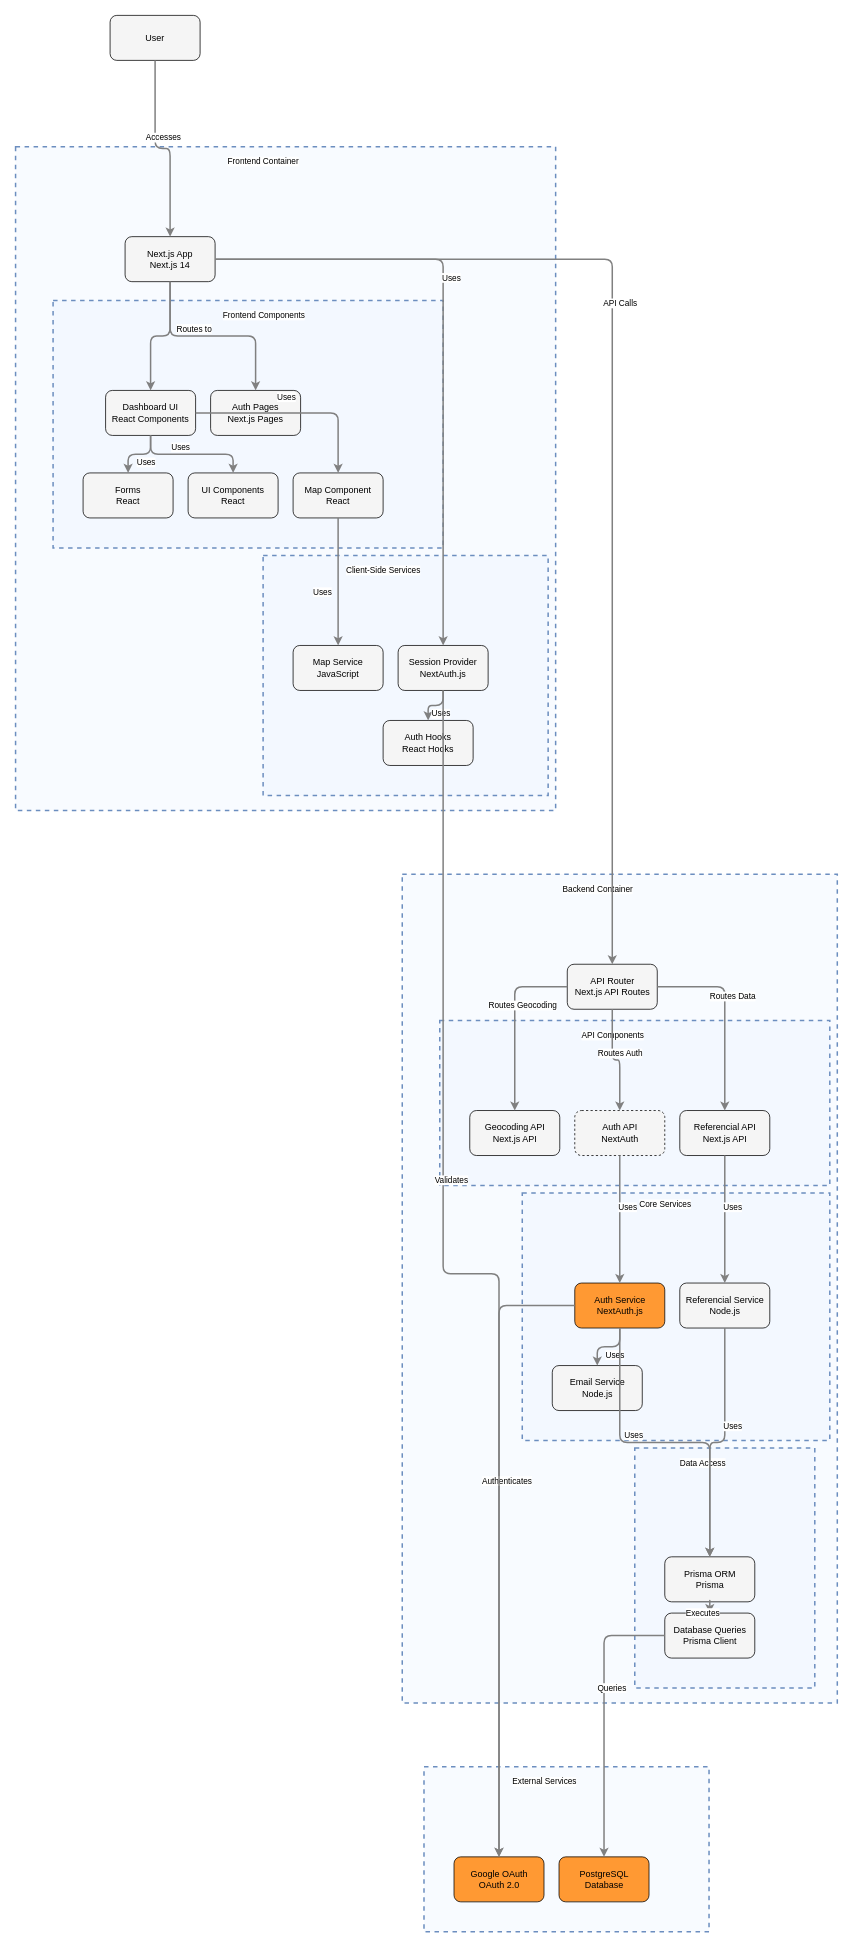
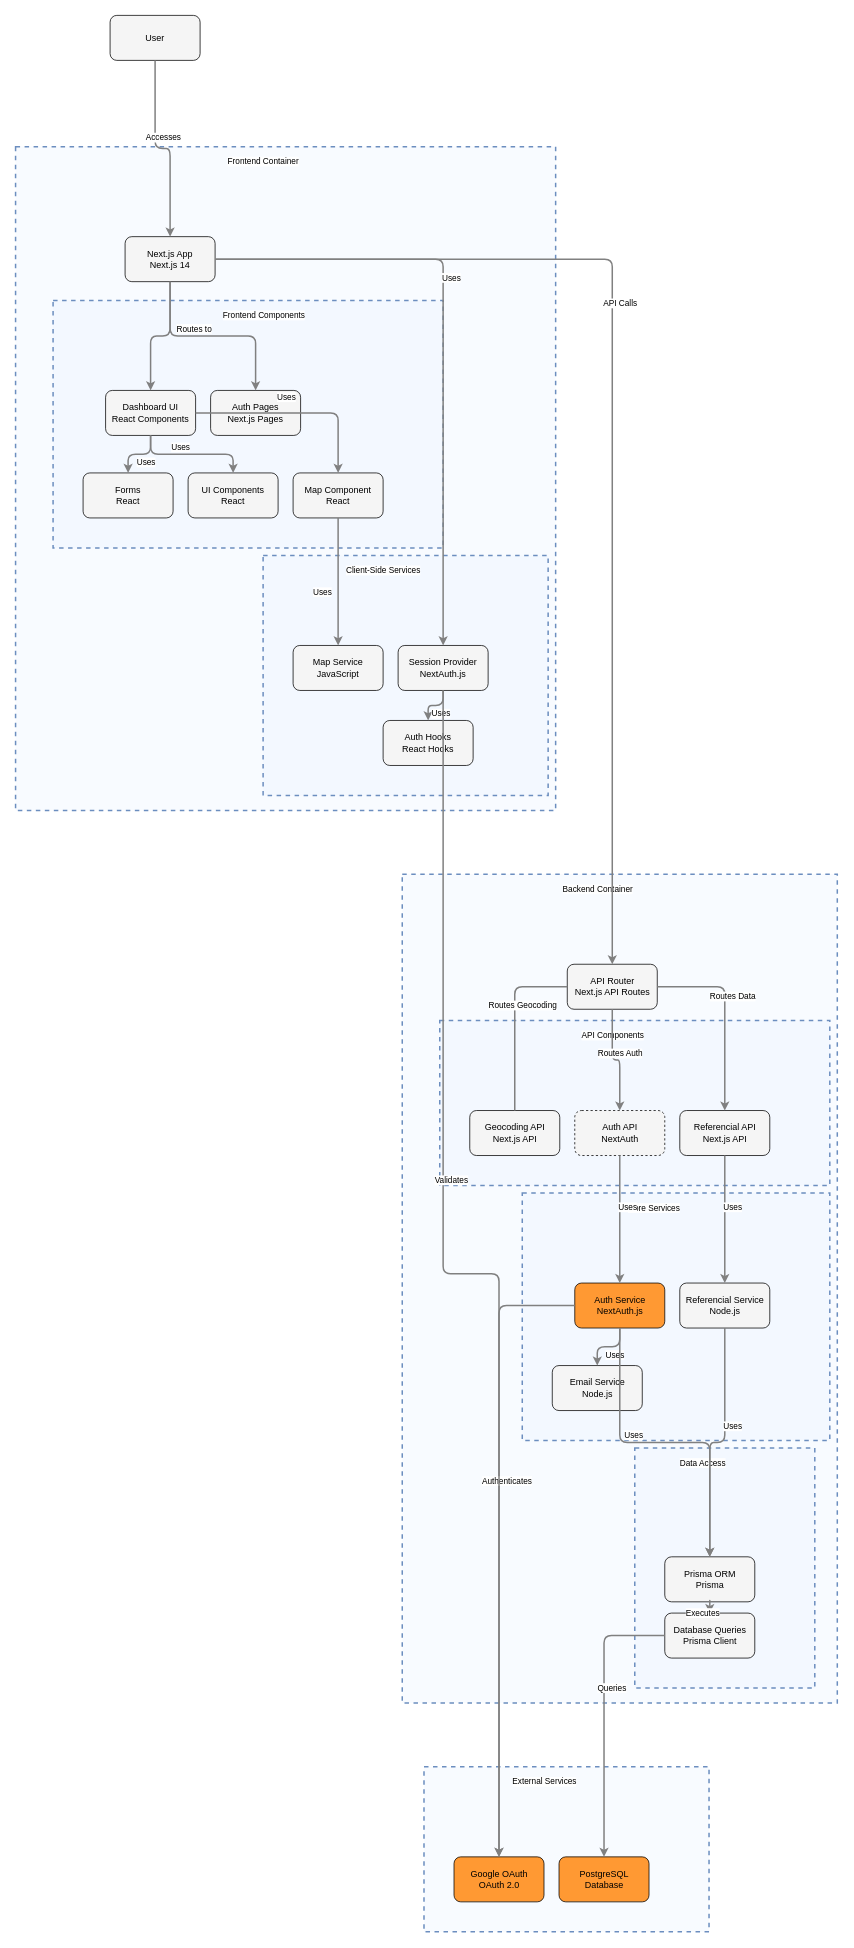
edge "API Router Next.js API Routes" -> "Geocoding API Next.js API": arrowhead classic -> none
node "Core Services": moved (665, 1204) -> (653, 1208)
